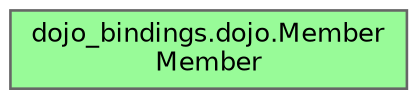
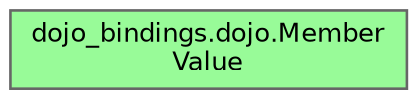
node "dojo_bindings.dojo.Member Member": label "dojo_bindings.dojo.Member Member" -> "dojo_bindings.dojo.Member Value"
